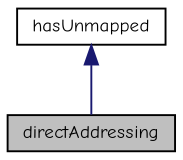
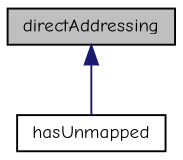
edge "directAddressing" -> "hasUnmapped": reversed
